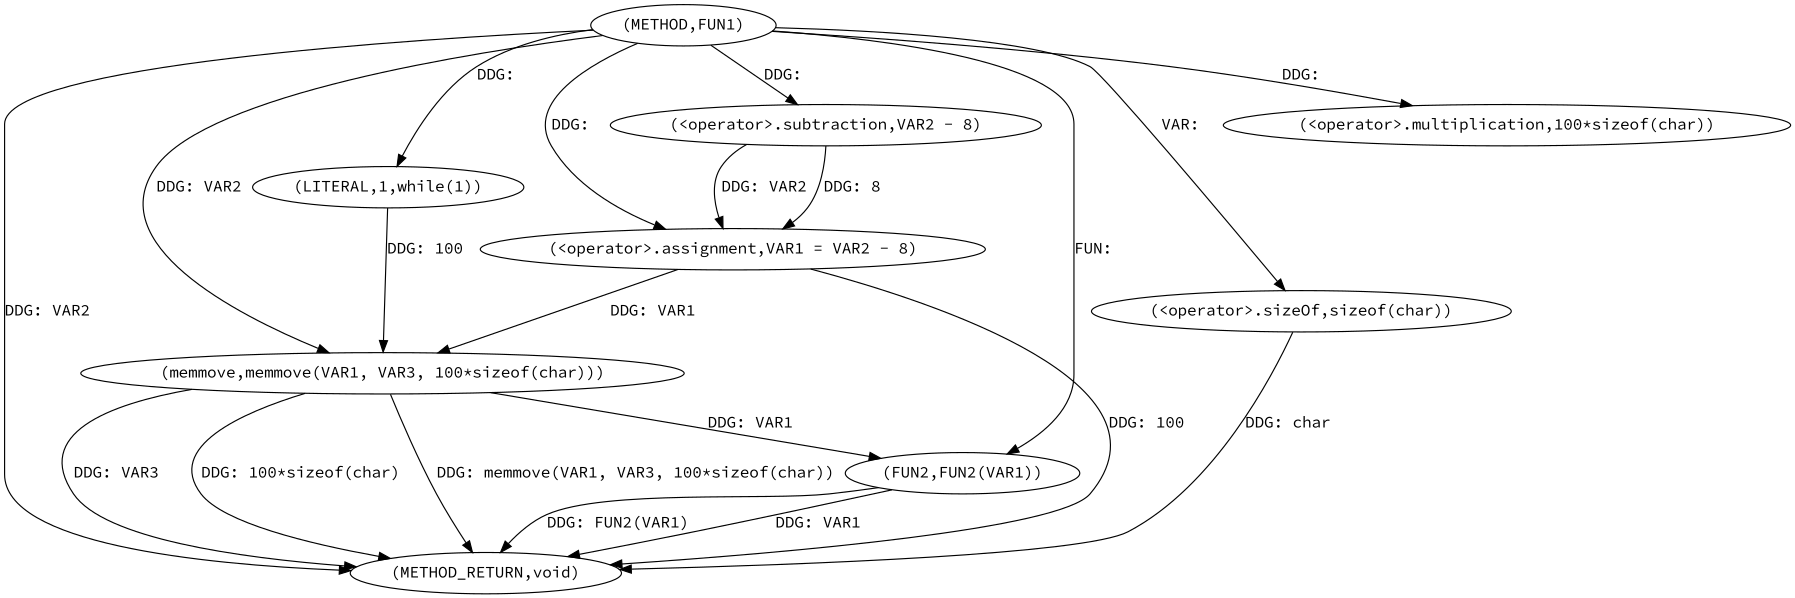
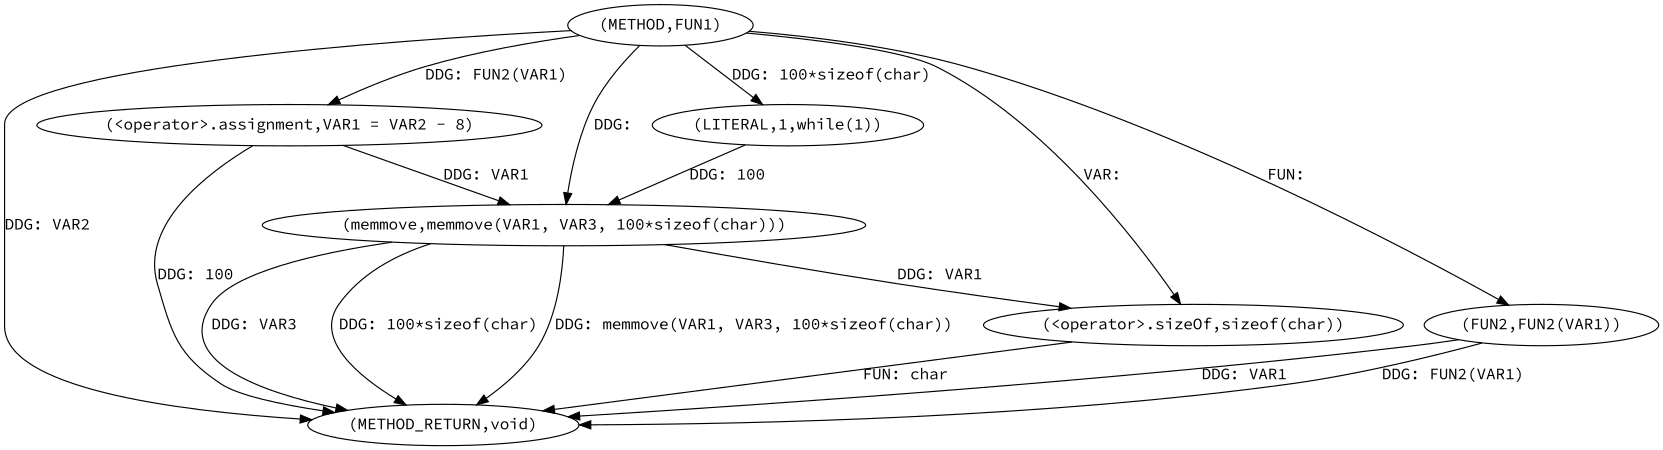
edge "(METHOD,FUN1)" -> "(LITERAL,1,while(1))": label "DDG: " -> "DDG: 100*sizeof(char)"
edge "(METHOD,FUN1)" -> "(<operator>.assignment,VAR1 = VAR2 - 8)": label "DDG: " -> "DDG: FUN2(VAR1)"
node "(<operator>.subtraction,VAR2 - 8)": removed
node "(<operator>.multiplication,100*sizeof(char))": removed
edge "(METHOD,FUN1)" -> "(memmove,memmove(VAR1, VAR3, 100*sizeof(char)))": label "DDG: VAR2" -> "DDG: "
edge "(<operator>.sizeOf,sizeof(char))" -> "(METHOD_RETURN,void)": label "DDG: char" -> "FUN: char"
edge "(memmove,memmove(VAR1, VAR3, 100*sizeof(char)))" -> "(FUN2,FUN2(VAR1))": now "(memmove,memmove(VAR1, VAR3, 100*sizeof(char)))" -> "(<operator>.sizeOf,sizeof(char))"
